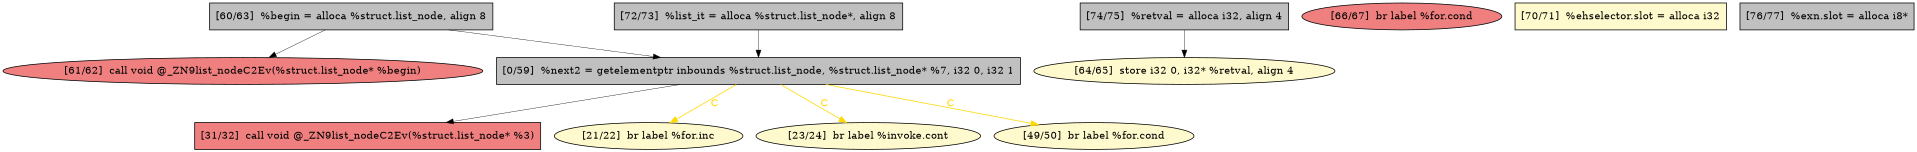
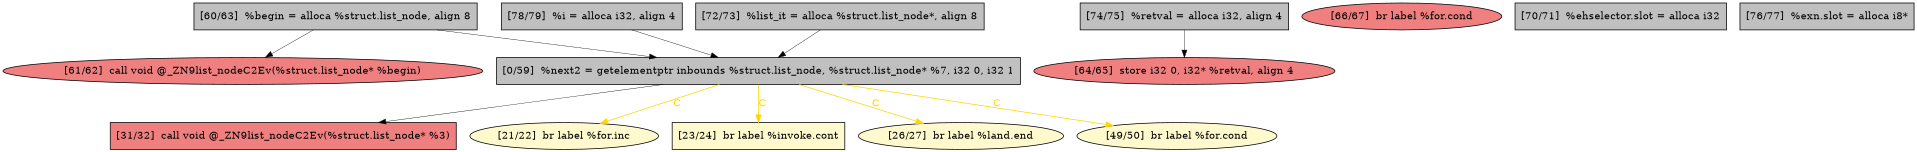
node "[78/79]  %i = alloca i32, align 4": added
node "[70/71]  %ehselector.slot = alloca i32": fillcolor lemonchiffon -> grey
node "[64/65]  store i32 0, i32* %retval, align 4": fillcolor lemonchiffon -> lightcoral
node "[23/24]  br label %invoke.cont": shape ellipse -> box
node "[26/27]  br label %land.end": added
